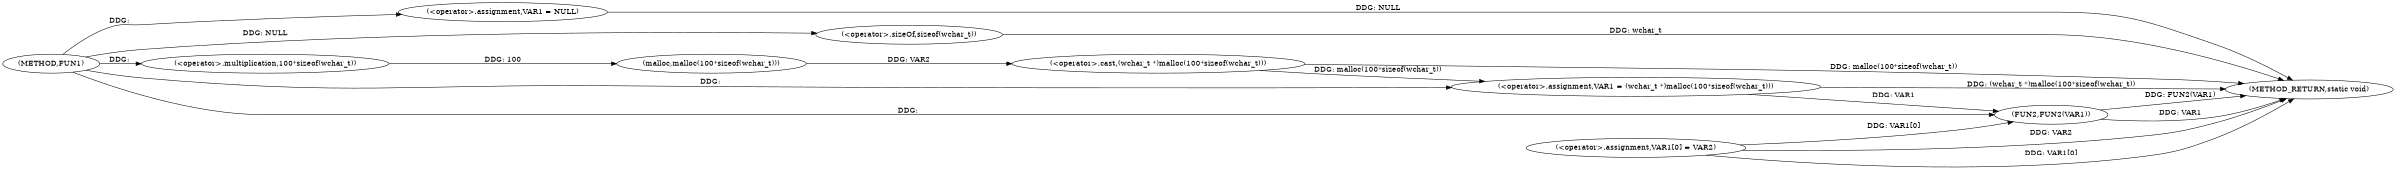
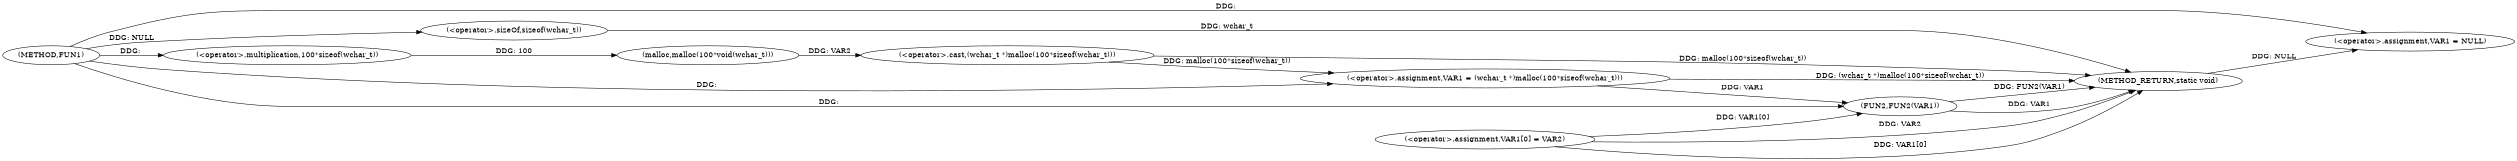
edge "(<operator>.assignment,VAR1 = NULL)" -> "(METHOD_RETURN,static void)": reversed
node "(malloc,malloc(100*sizeof(wchar_t)))": label "(malloc,malloc(100*sizeof(wchar_t)))" -> "(malloc,malloc(100*void(wchar_t)))"
